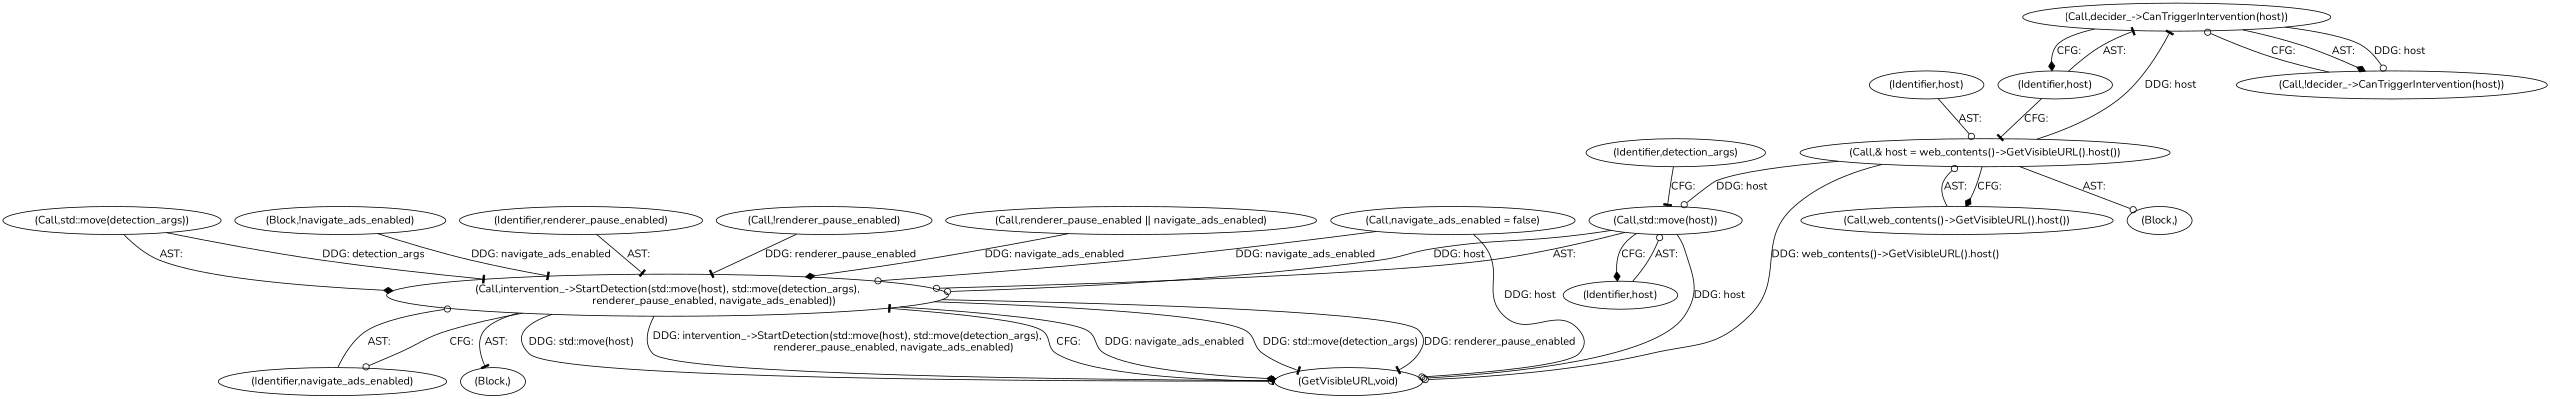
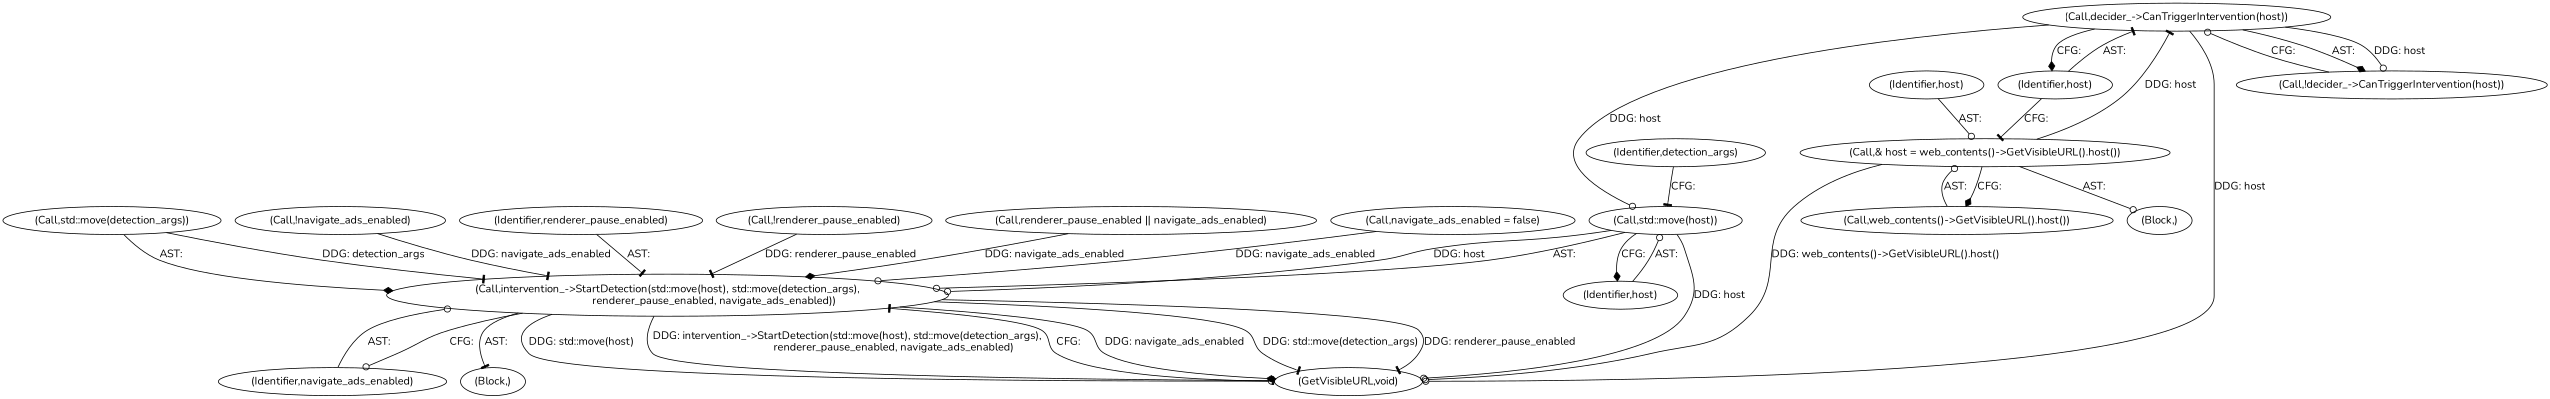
edge "(Call,& host = web_contents()->GetVisibleURL().host())" -> "(Call,std::move(host))": now "(Call,decider_->CanTriggerIntervention(host))" -> "(Call,std::move(host))"
node "(Block,!navigate_ads_enabled)": label "(Block,!navigate_ads_enabled)" -> "(Call,!navigate_ads_enabled)"
edge "(Call,navigate_ads_enabled = false)" -> "(GetVisibleURL,void)": now "(Call,decider_->CanTriggerIntervention(host))" -> "(GetVisibleURL,void)"
